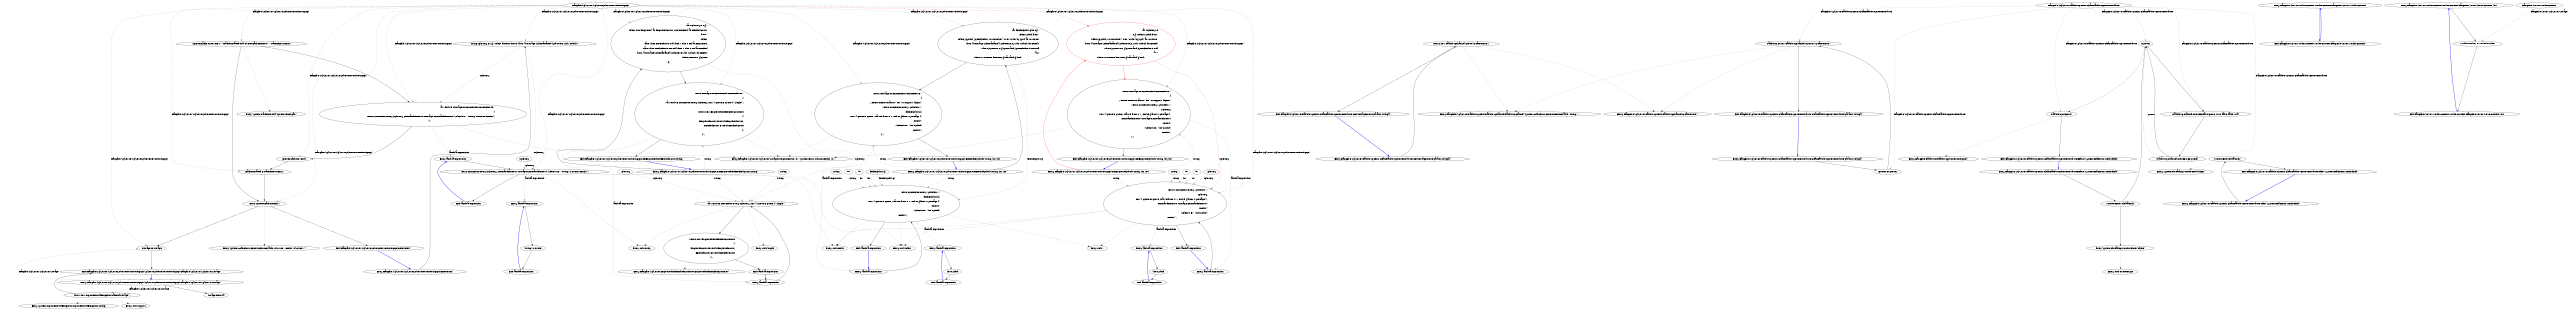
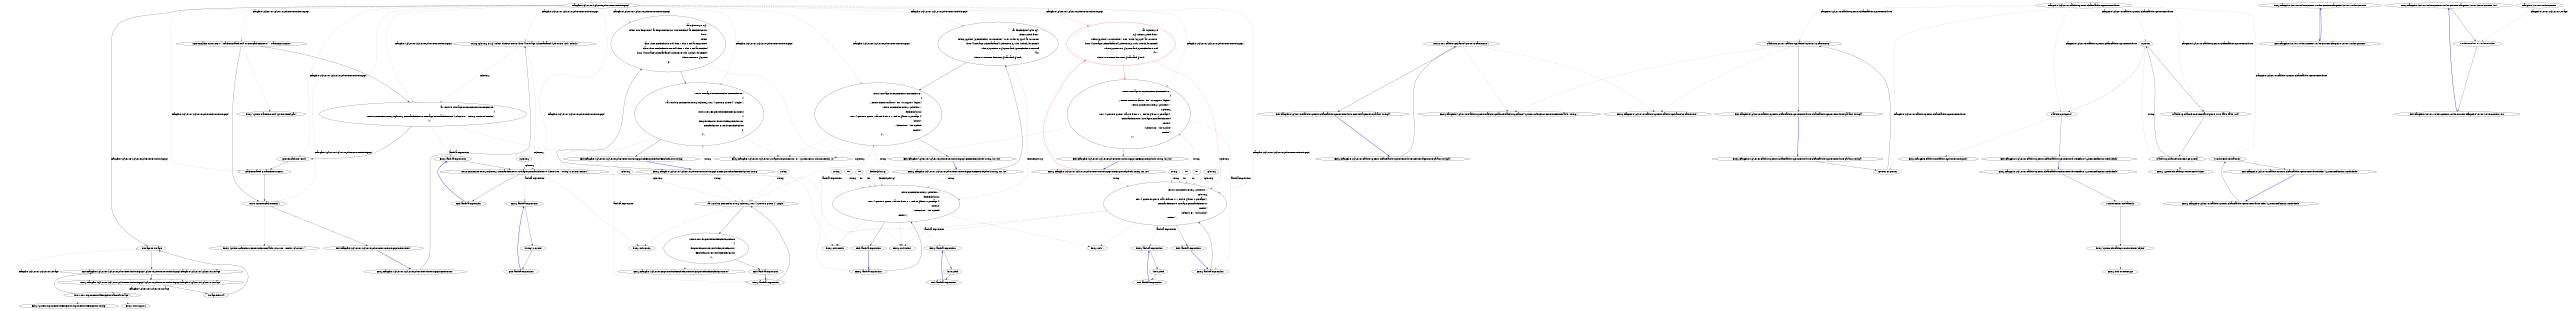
edge "Hangfire.SqlServer.SqlServerJobQueueMonitoringApi" -> "_storage = storage": style dashed -> bold
edge "_queues" -> "_rabbitMq.Channel.QueuePurge(queue)": label "queue" -> "string"
edge "Monitor.Enter(GlobalLock)" -> "_queues": removed
edge "Monitor.Exit(GlobalLock)" -> "Entry System.Threading.Monitor.Exit(object)": now "_rabbitMq.Channel.QueuePurge(queue)" -> "Entry System.Threading.Monitor.Exit(object)"
edge "return _queuesCache.ToList();" -> "_storage = storage": now "storage == null" -> "_storage = storage"
node "Entry Unk.Single": removed
